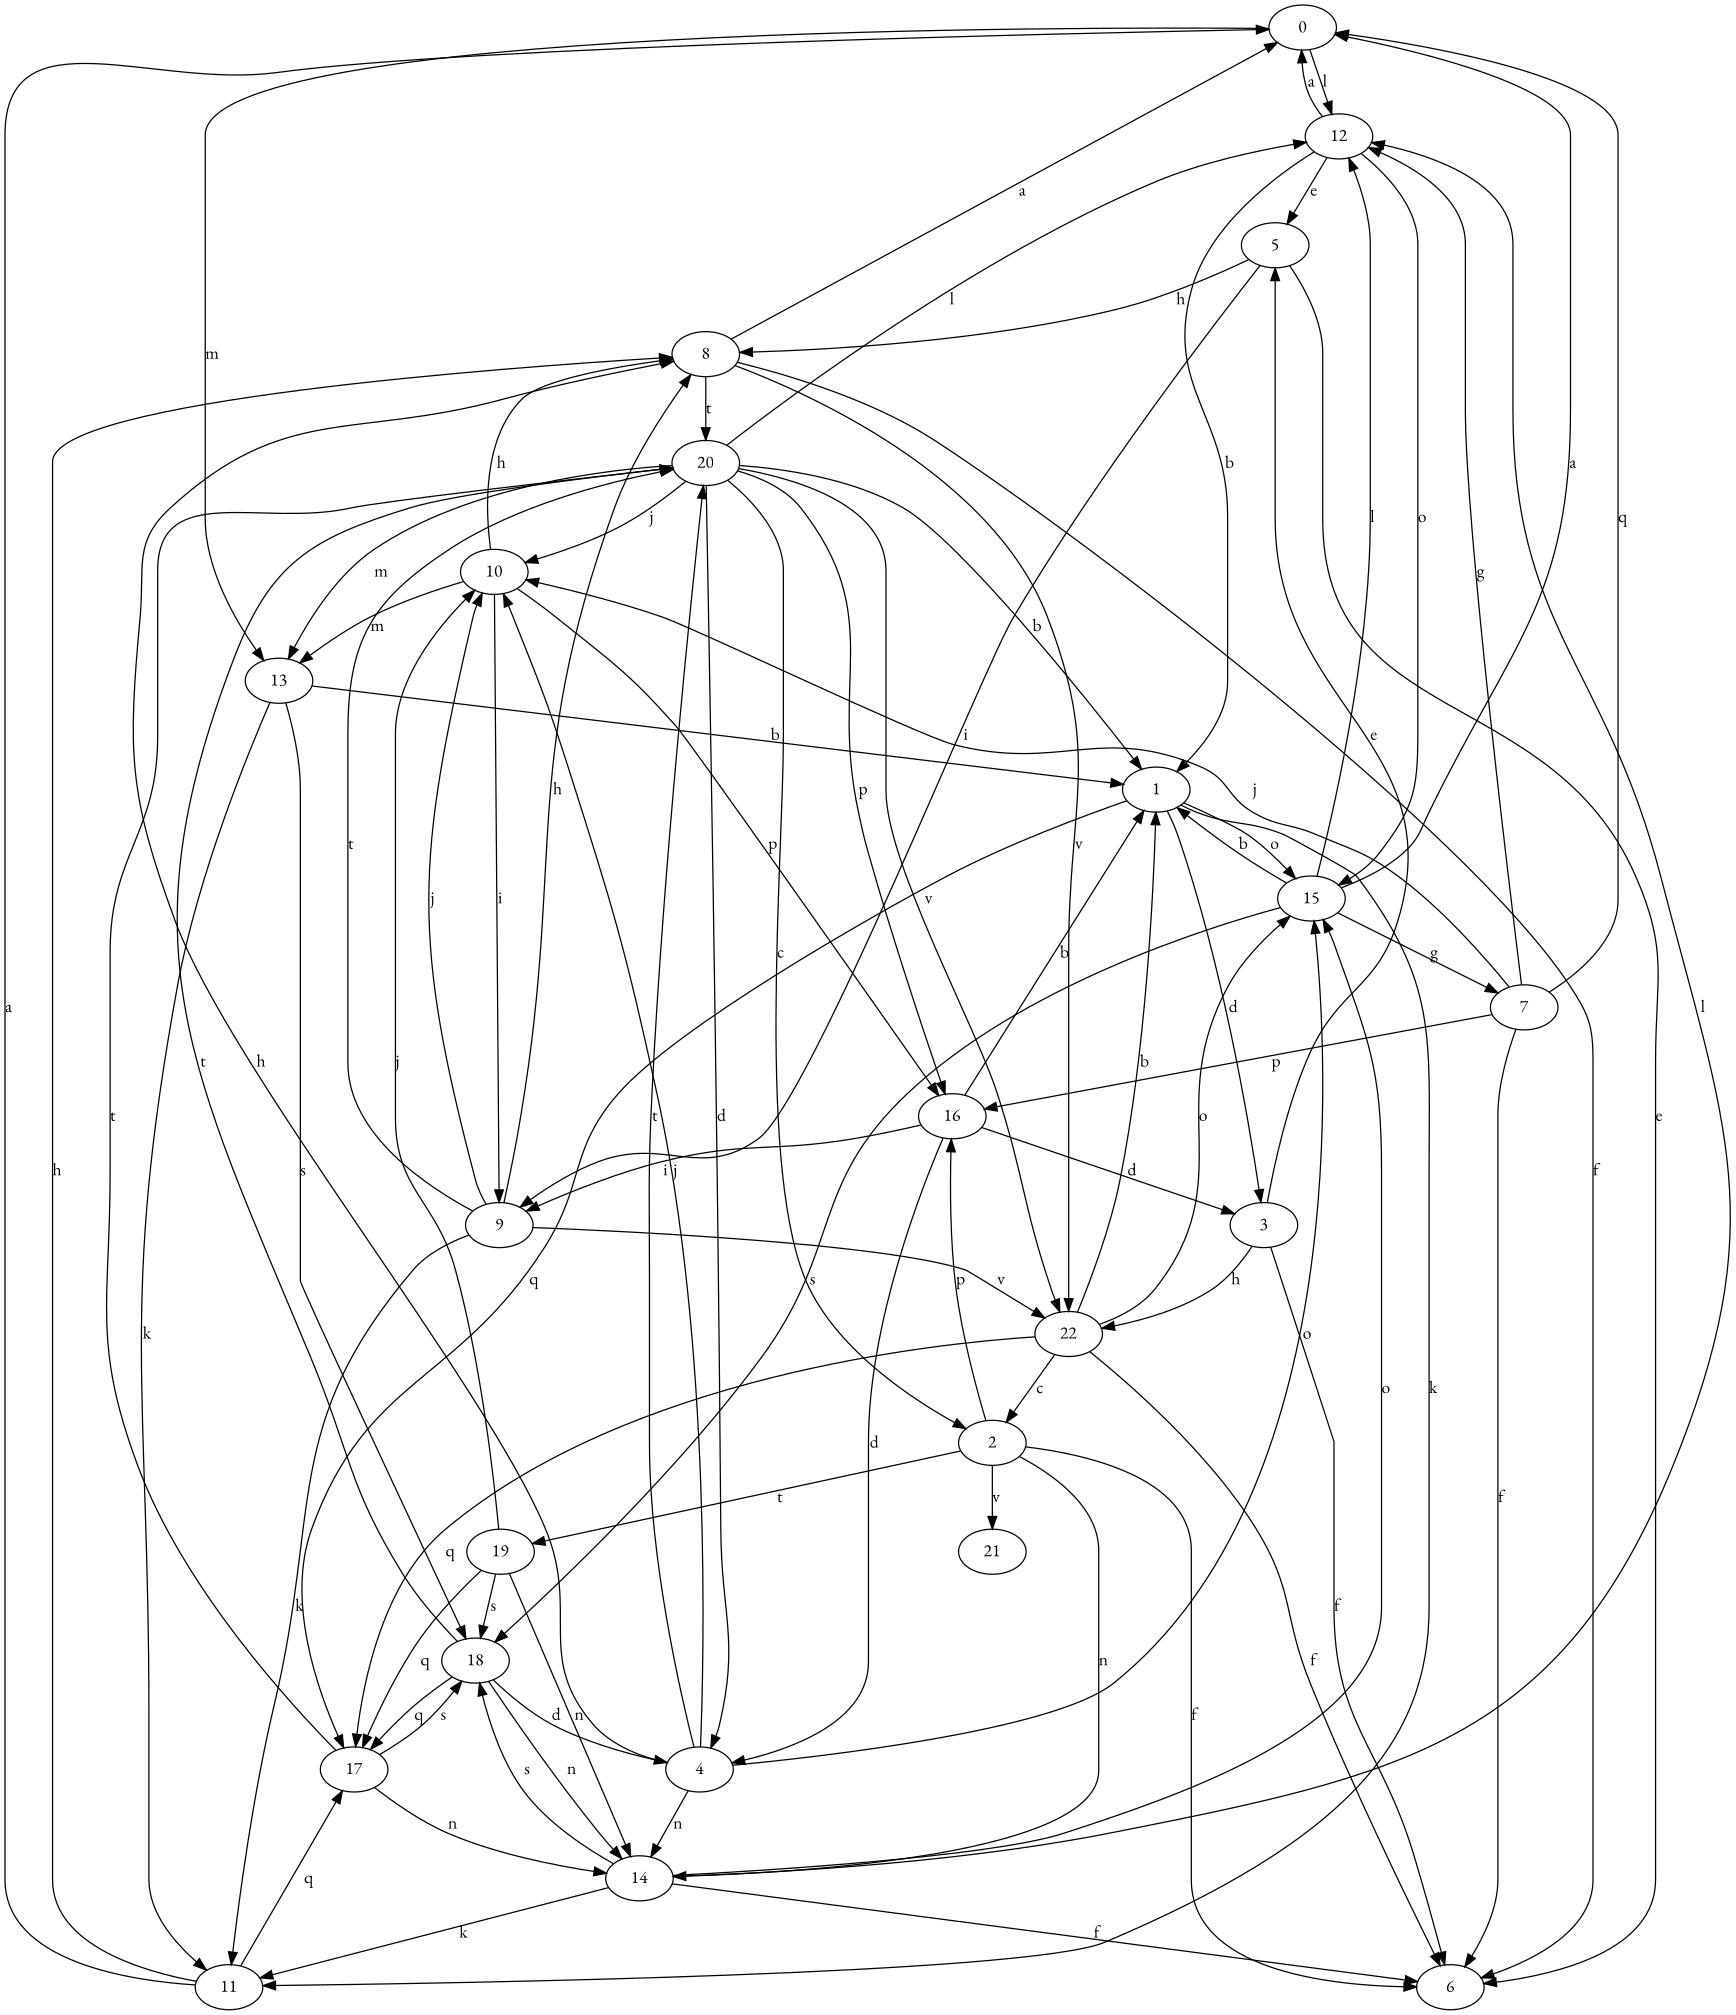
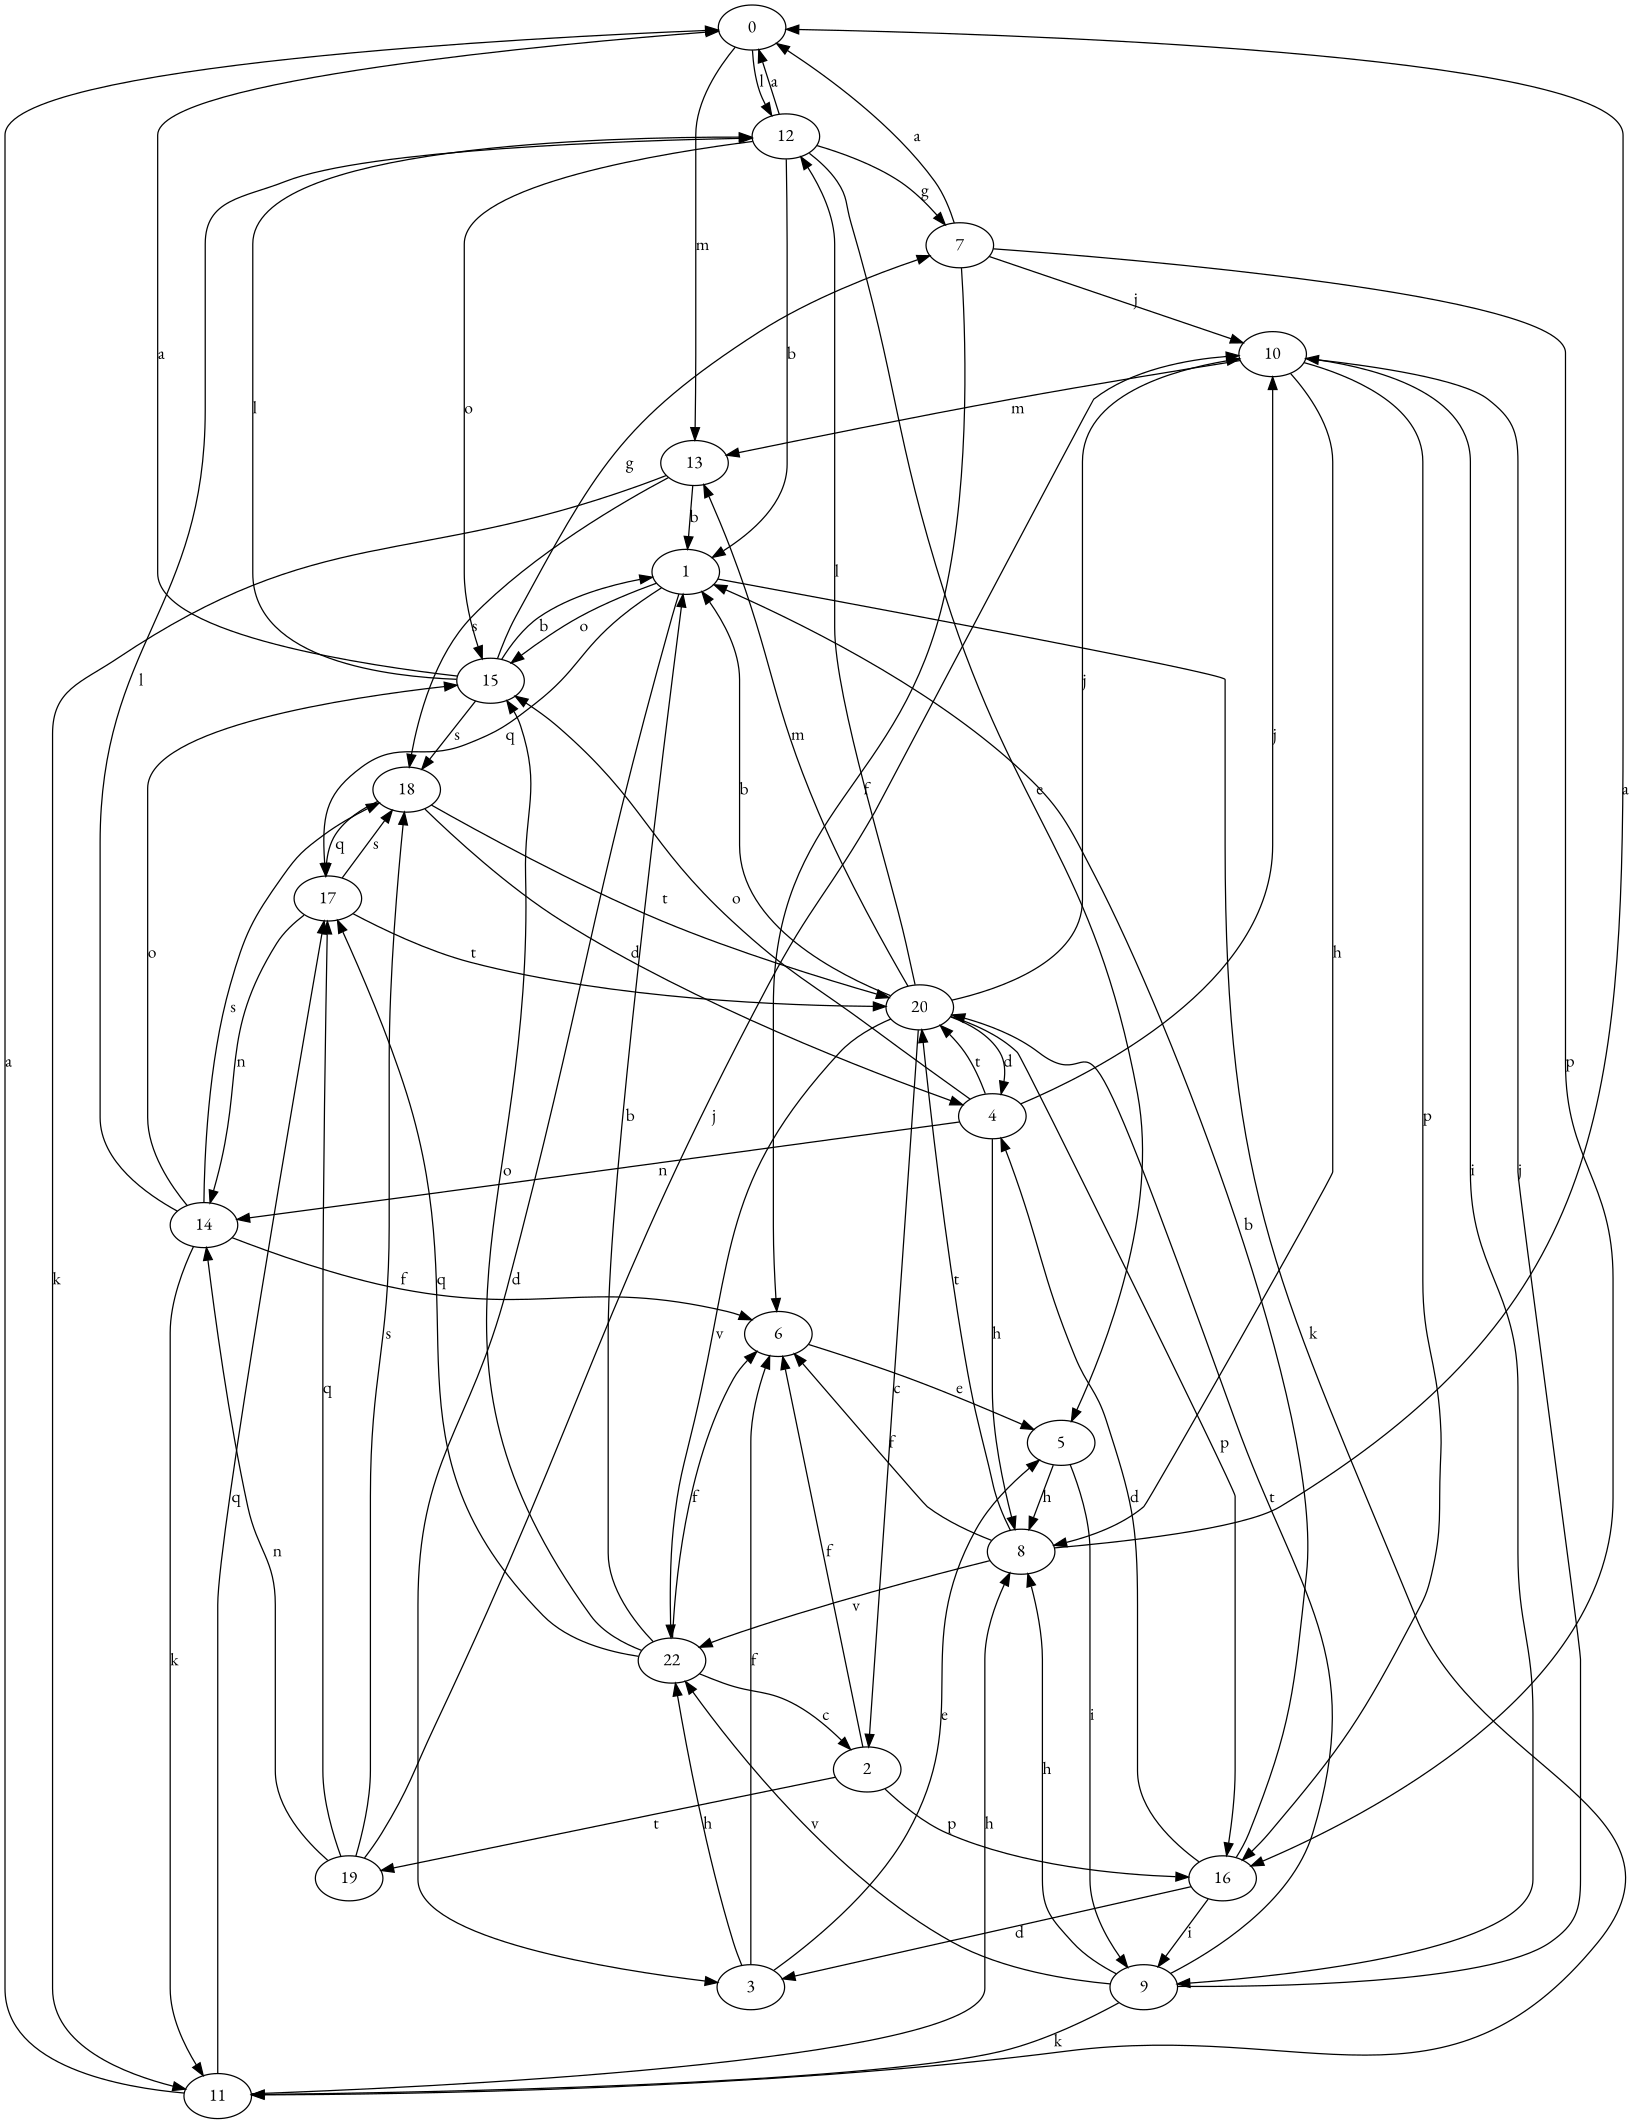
edge "7" -> "0": label "q" -> "a"
edge "7" -> "12": reversed
edge "5" -> "6": reversed
node "21": removed
edge "18" -> "14": removed, label "n"
edge "2" -> "14": removed, label "n"
